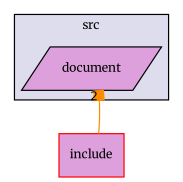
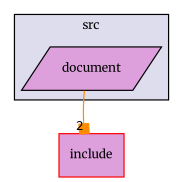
edge "include" -> "document": reversed
